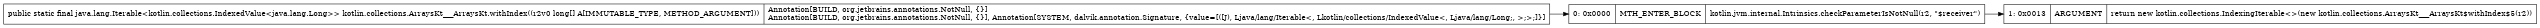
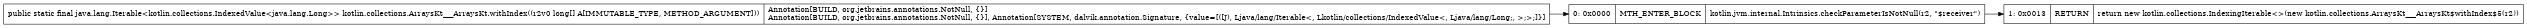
node "1: 0x0013": text "ARGUMENT" -> "RETURN"
